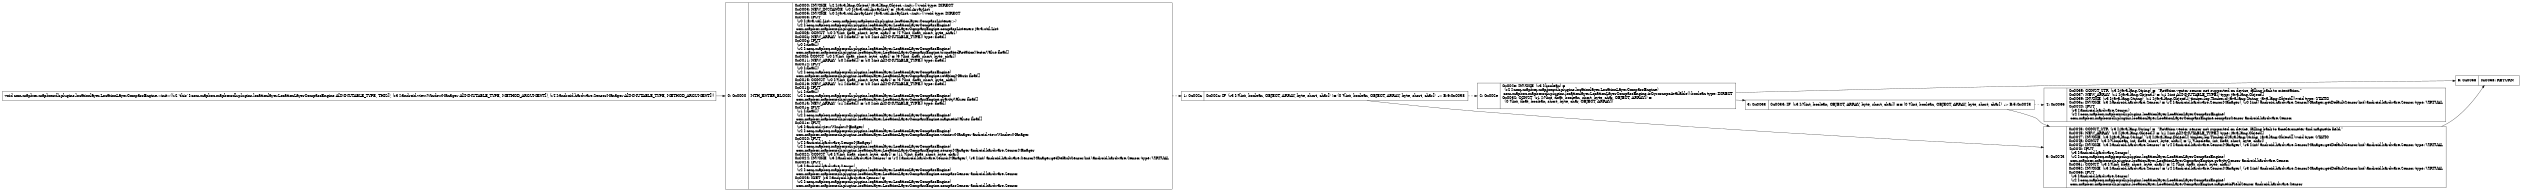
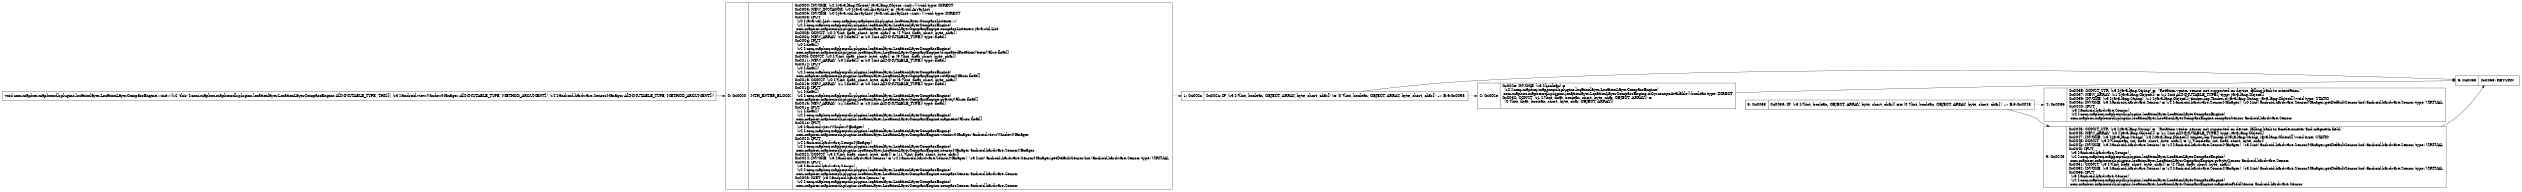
edge "2: 0x002e" -> "3: 0x0033": removed
edge "1: 0x002c" -> "5: 0x0043": now "1: 0x002c" -> "6: 0x0058"
node "5: 0x0043": text "4x004f: IPUT" -> "0x004f: IPUT"
